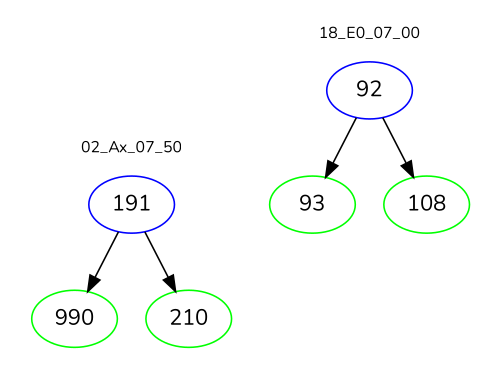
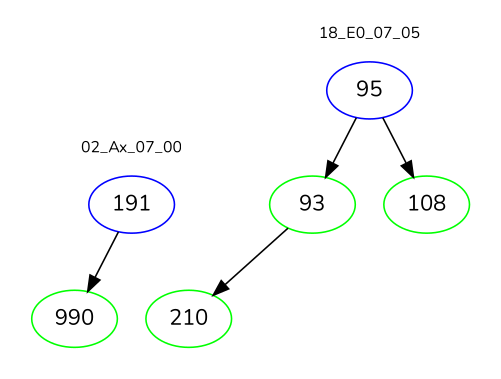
cluster "18_E0_07_00": label "18_E0_07_00" -> "18_E0_07_05"
node "92": label "92" -> "95"
cluster "02_Ax_07_50": label "02_Ax_07_50" -> "02_Ax_07_00"
edge "191" -> "210": now "93" -> "210"
